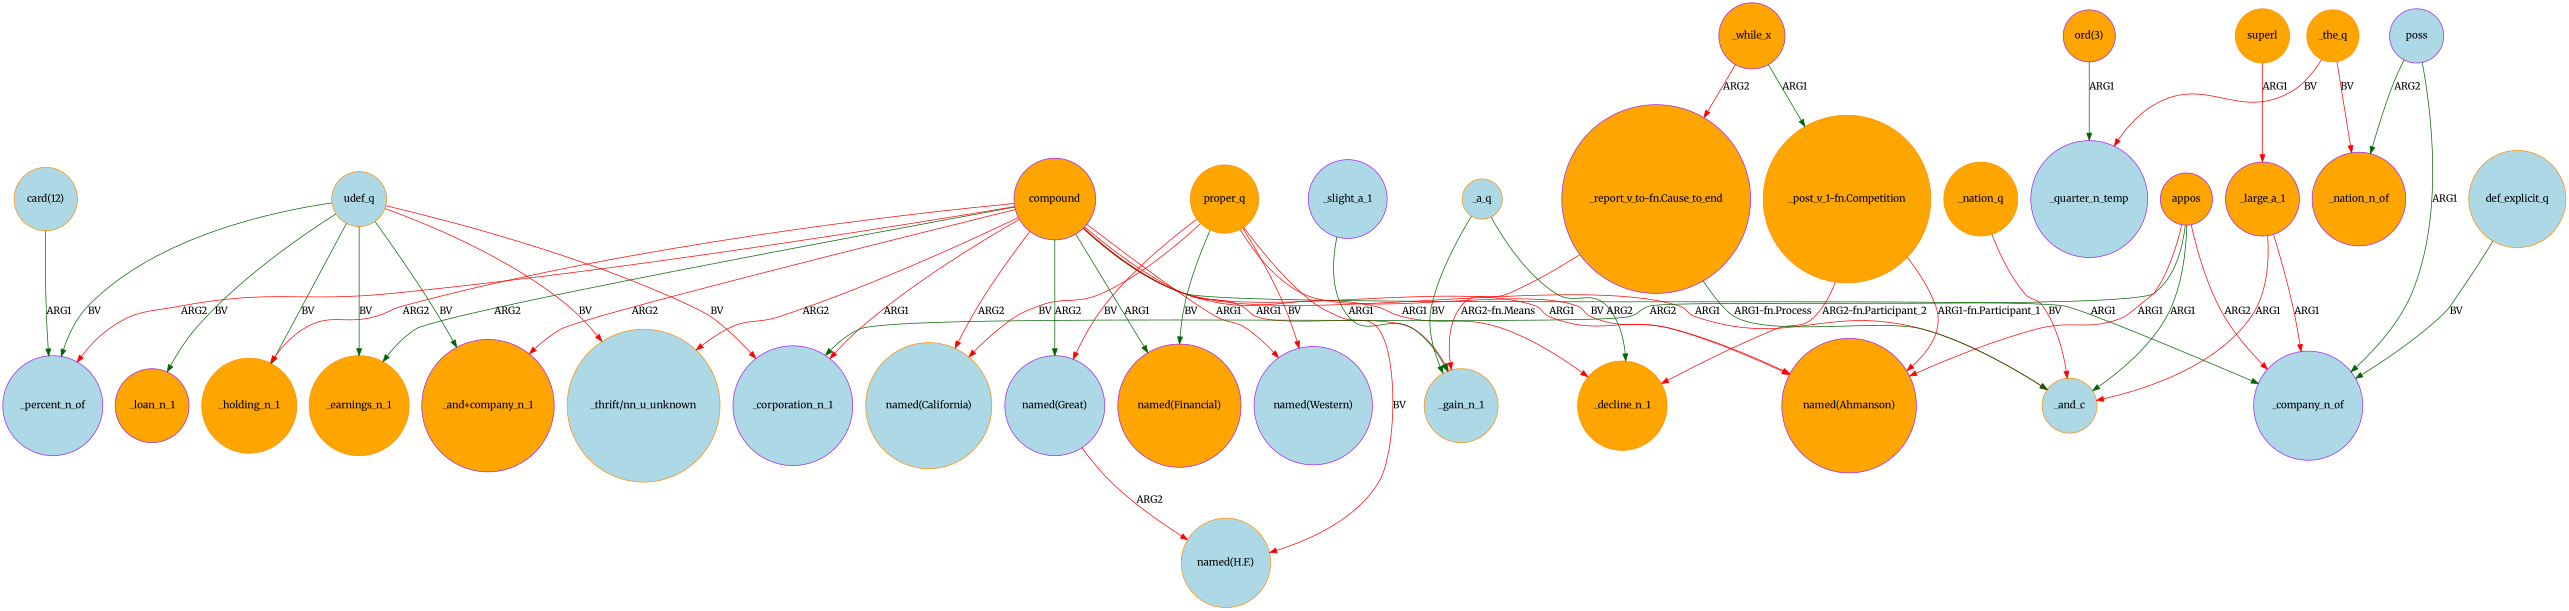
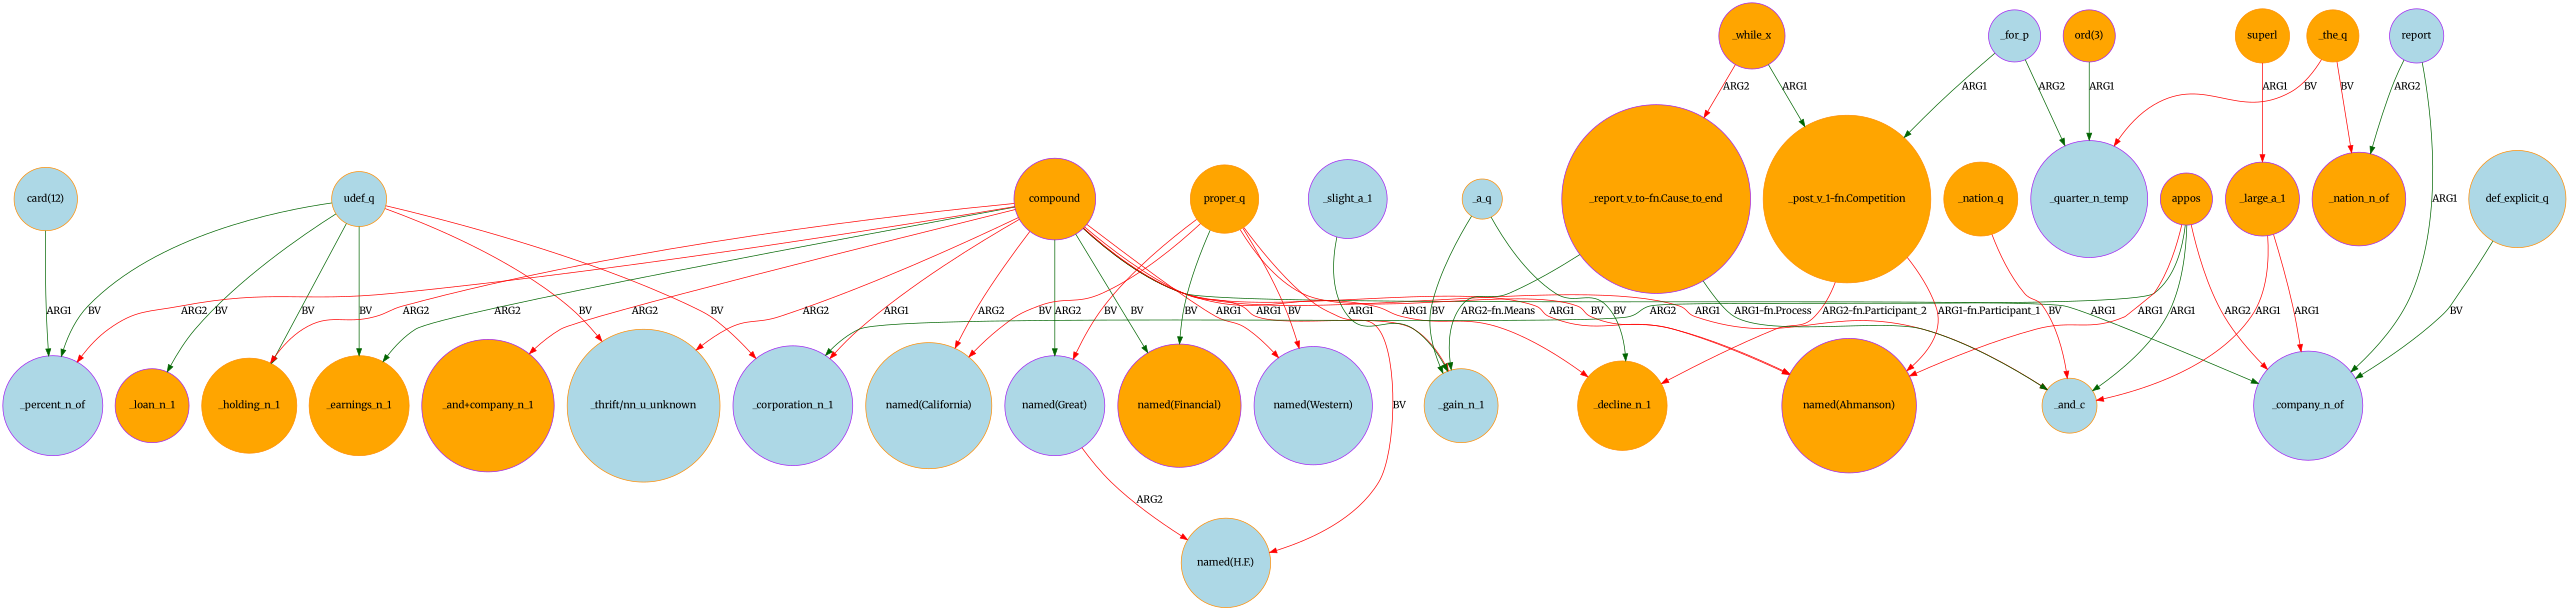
node "_for_p": added
node "poss": label "poss" -> "report"
edge "udef_q" -> "_and+company_n_1": removed, label "BV"
edge "_report_v_to-fn.Cause_to_end" -> "_gain_n_1": color red -> darkgreen
edge "compound" -> "named(Financial)": label "ARG1" -> "BV"
edge "_a_q" -> "_decline_n_1": label "ARG2" -> "BV"
